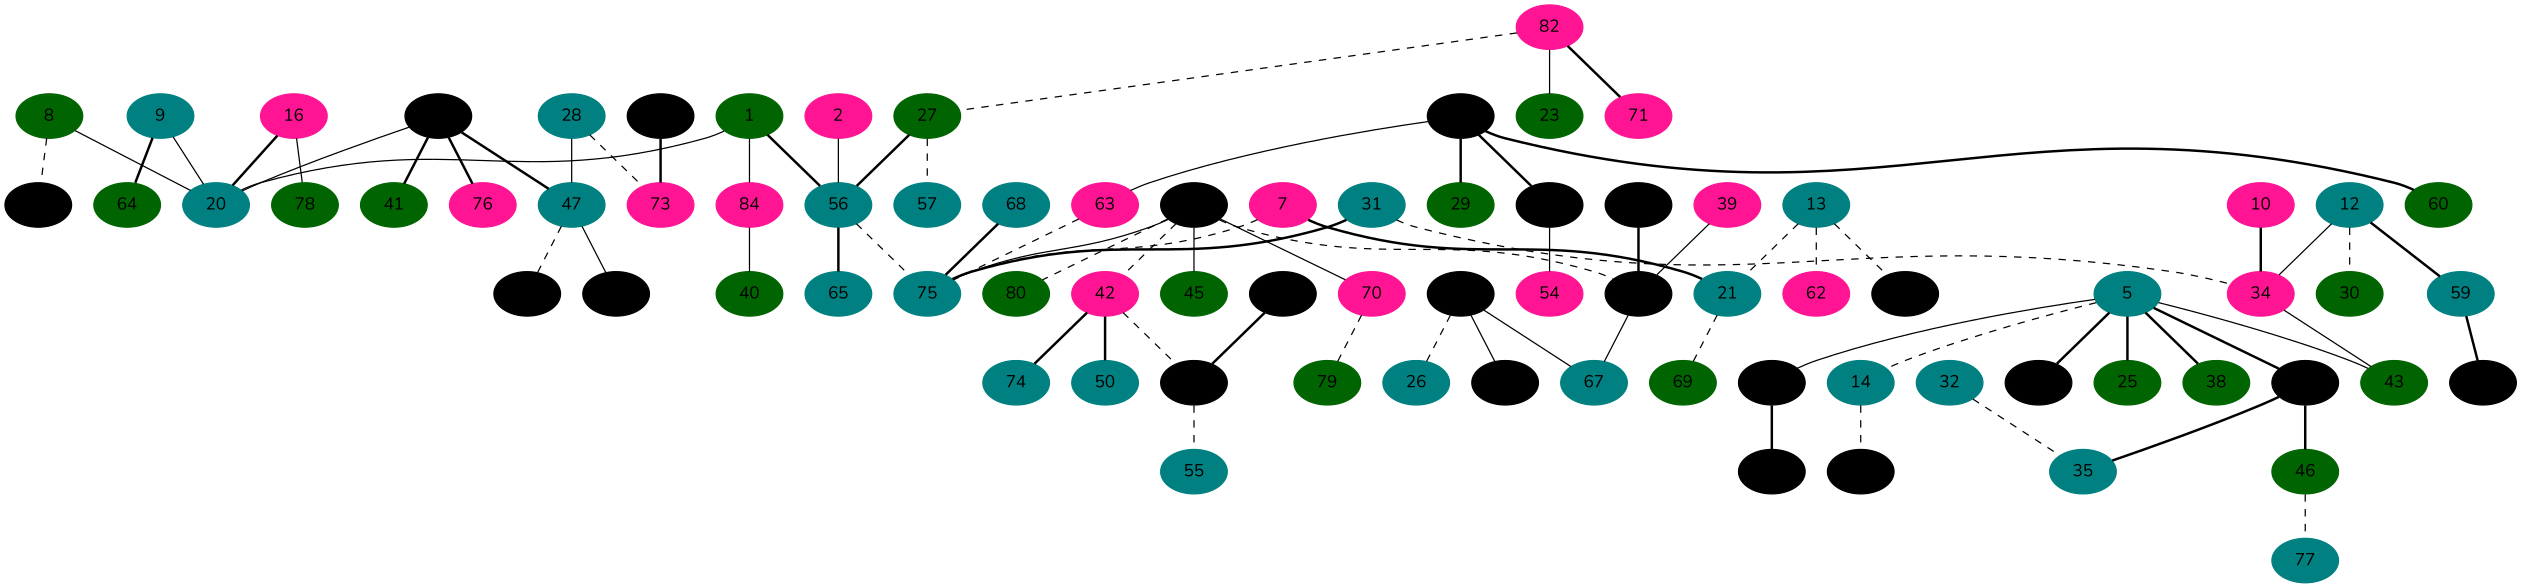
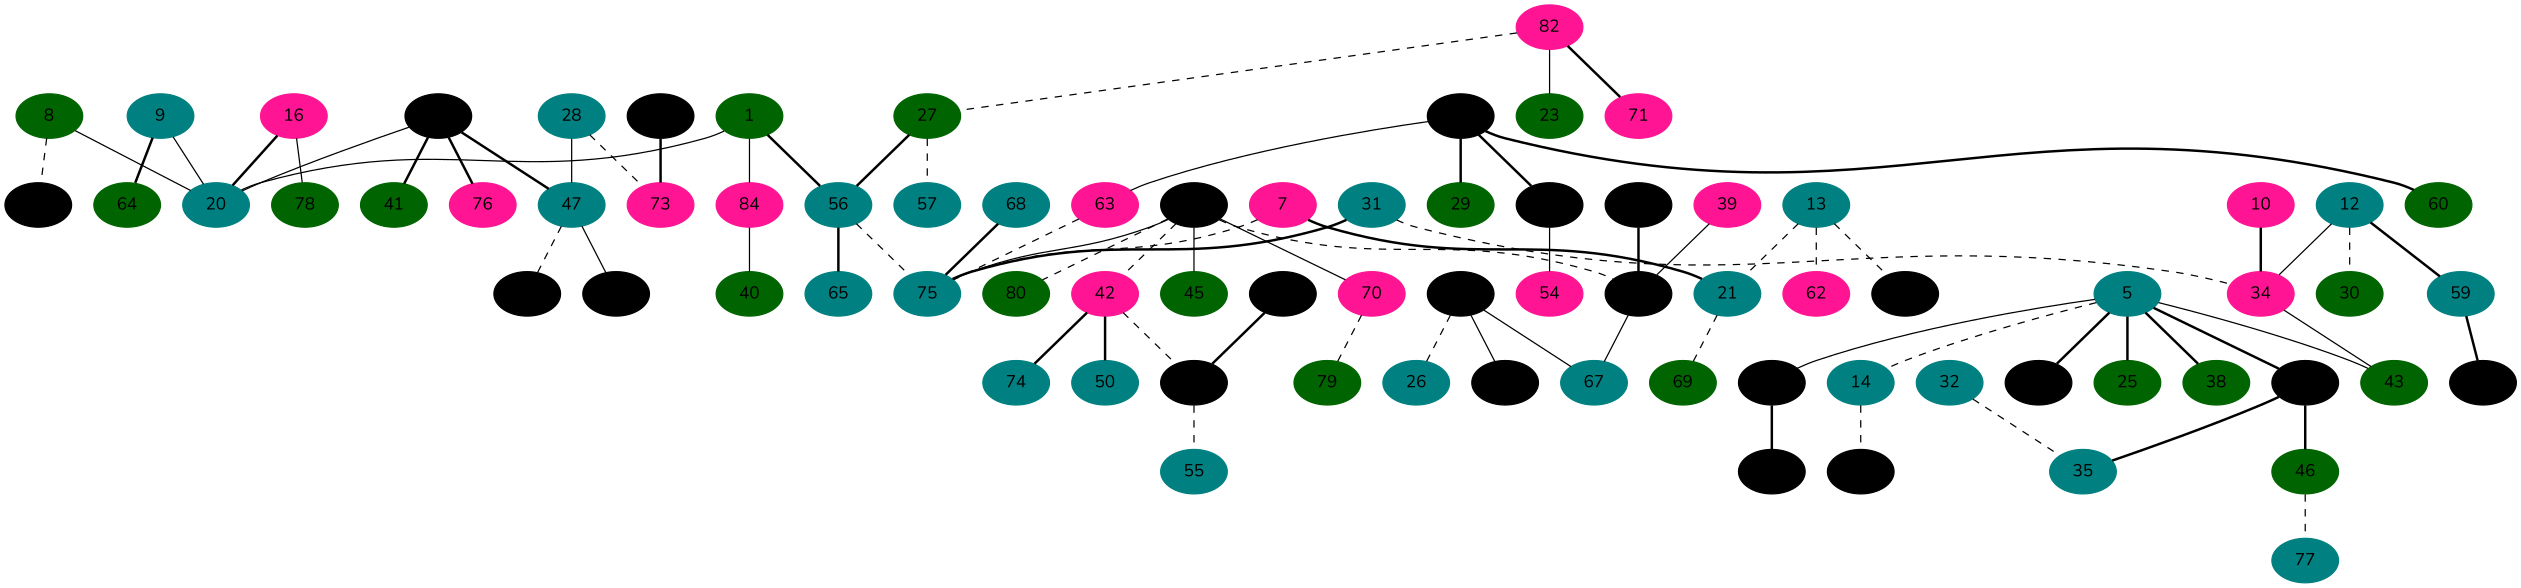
node "2": removed
